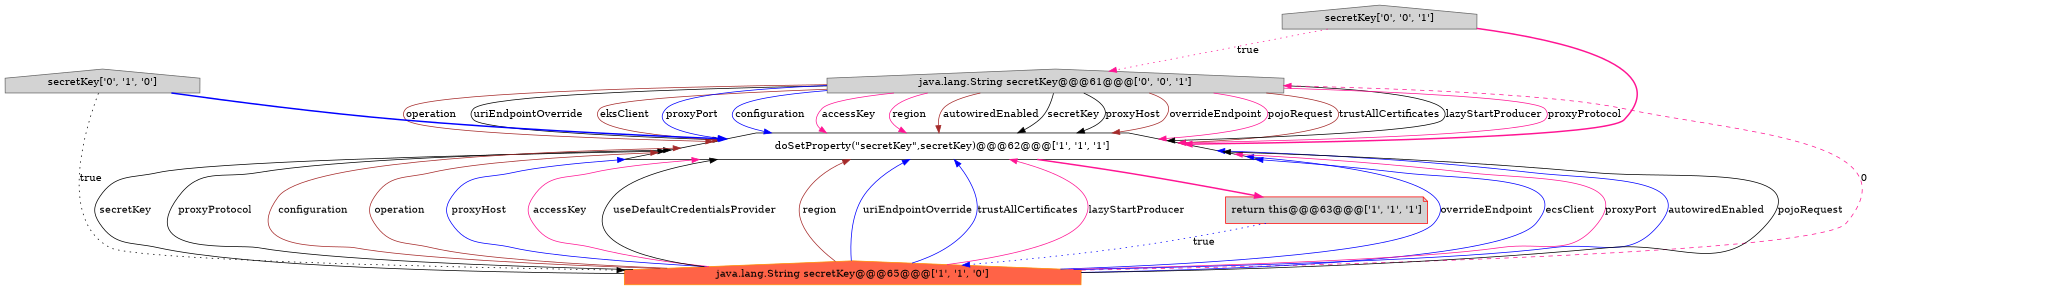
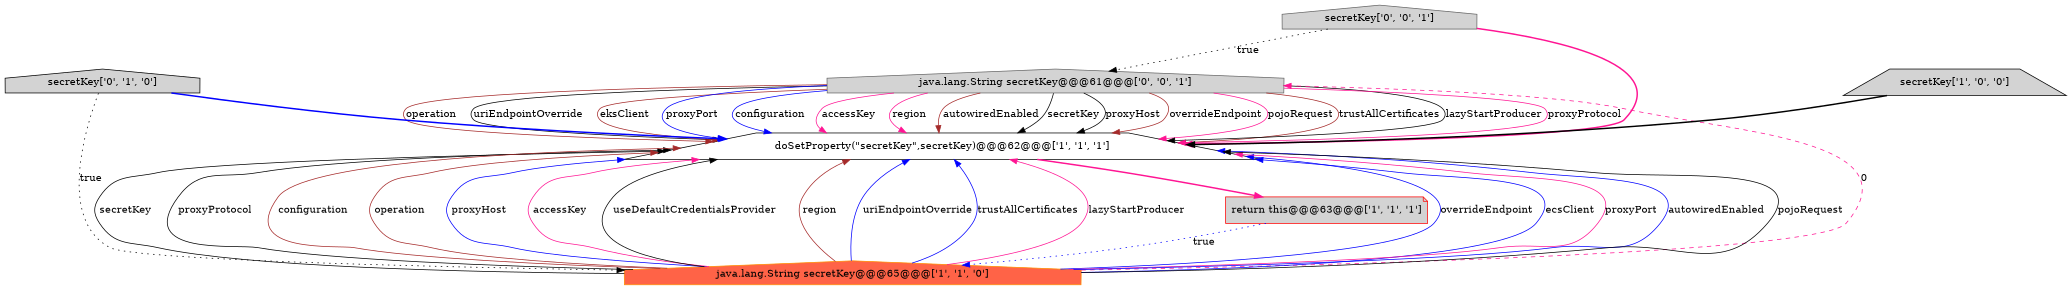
edge "secretKey['0', '0', '1']" -> "java.lang.String secretKey@@@61@@@['0', '0', '1']": color deeppink -> black
node "secretKey['0', '1', '0']": color gray40 -> black
node "secretKey['1', '0', '0']": added
